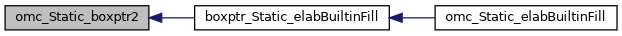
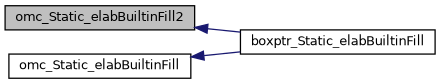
node "omc_Static_boxptr2": label "omc_Static_boxptr2" -> "omc_Static_elabBuiltinFill2"
edge "omc_Static_elabBuiltinFill" -> "boxptr_Static_elabBuiltinFill": reversed
